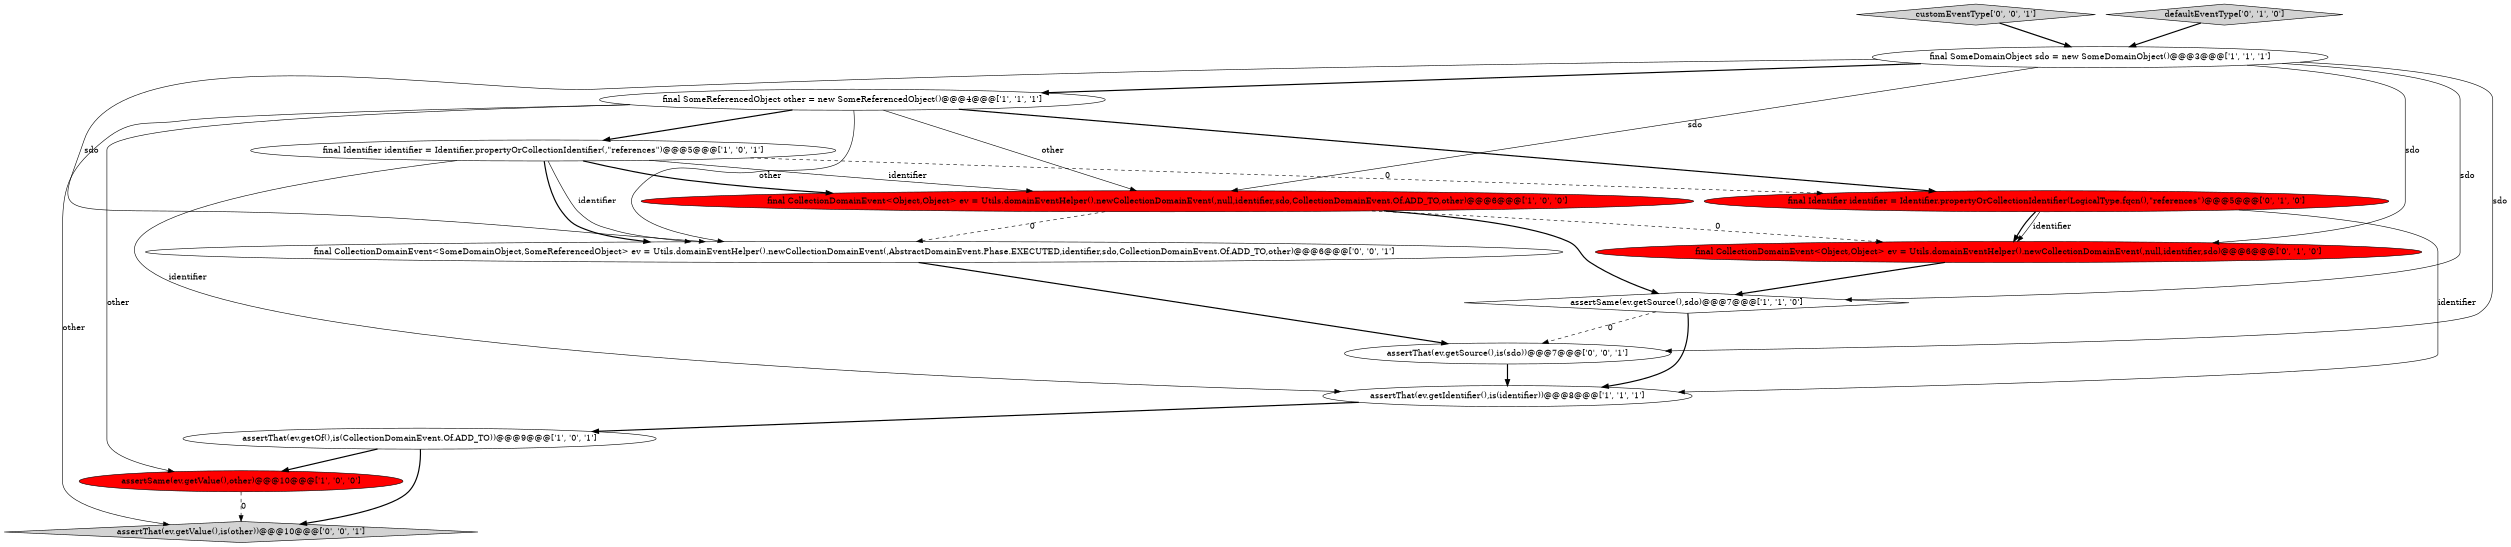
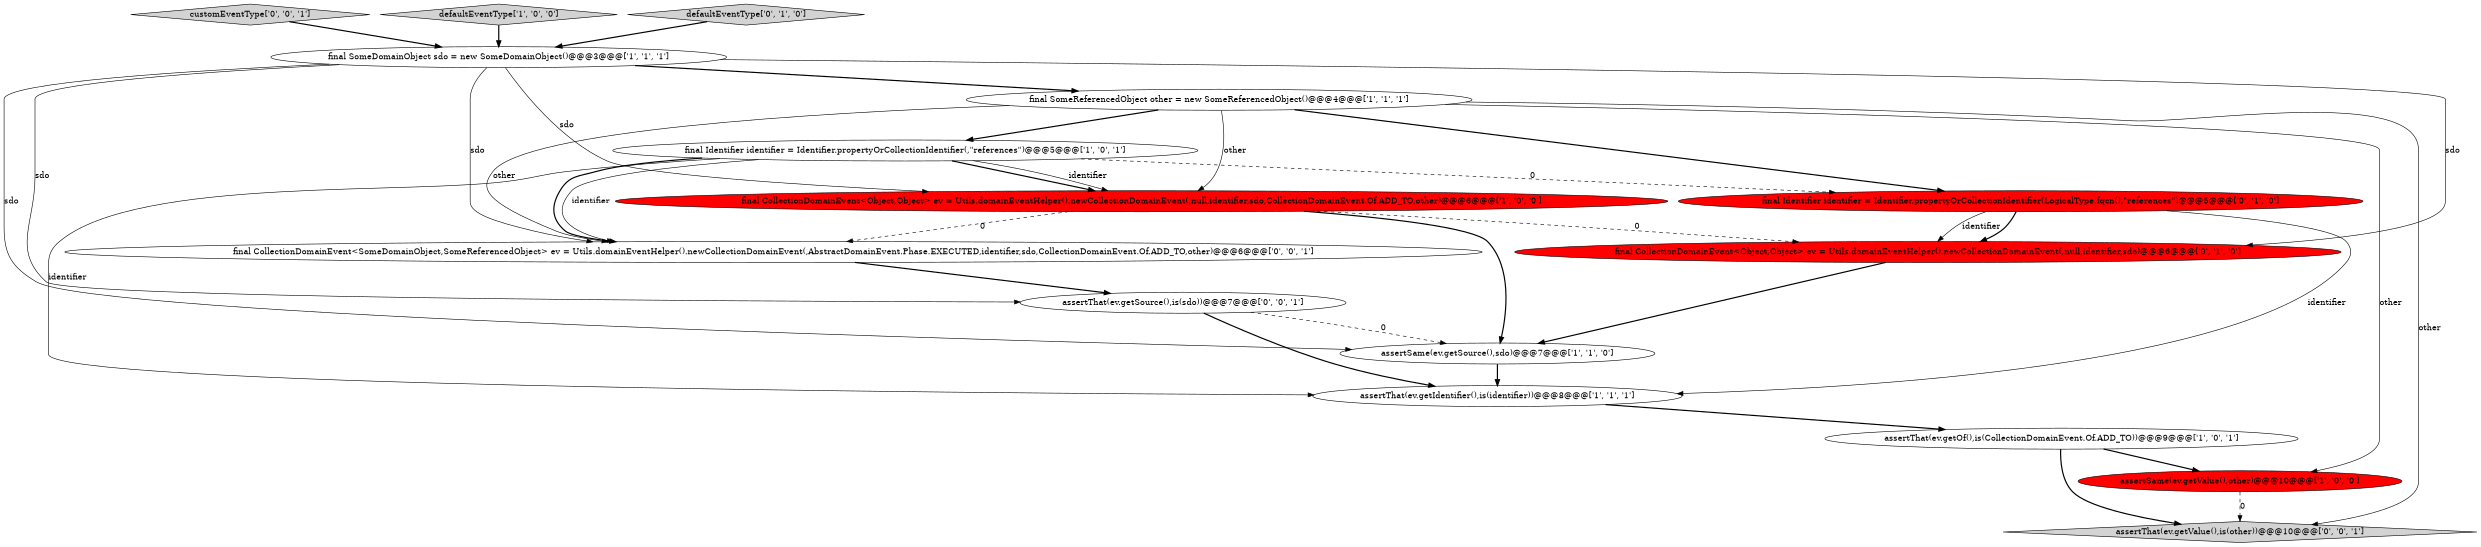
node "defaultEventType['1', '0', '0']": added
node "assertSame(ev.getSource(),sdo)@@@7@@@['1', '1', '0']": shape diamond -> ellipse
edge "assertSame(ev.getSource(),sdo)@@@7@@@['1', '1', '0']" -> "assertThat(ev.getSource(),is(sdo))@@@7@@@['0', '0', '1']": reversed
